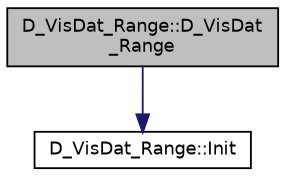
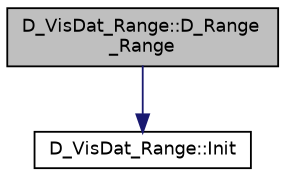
node "D_VisDat_Range::D_VisDat _Range": label "D_VisDat_Range::D_VisDat _Range" -> "D_VisDat_Range::D_Range _Range"
